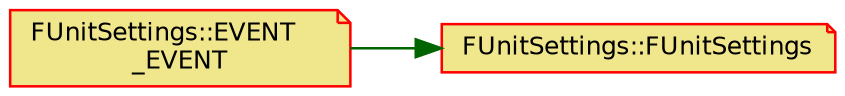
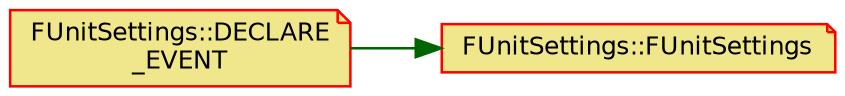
node "FUnitSettings::EVENT _EVENT": label "FUnitSettings::EVENT _EVENT" -> "FUnitSettings::DECLARE _EVENT"
